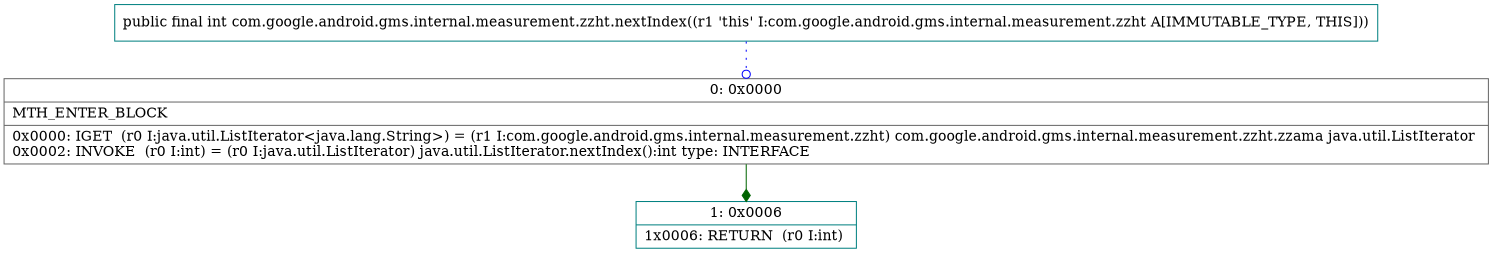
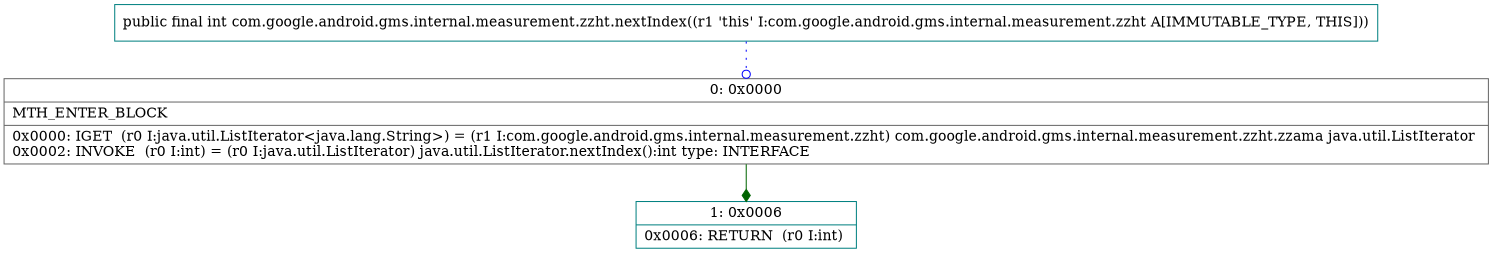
node "1: 0x0006": text "1x0006: RETURN  (r0 I:int)" -> "0x0006: RETURN  (r0 I:int)"
